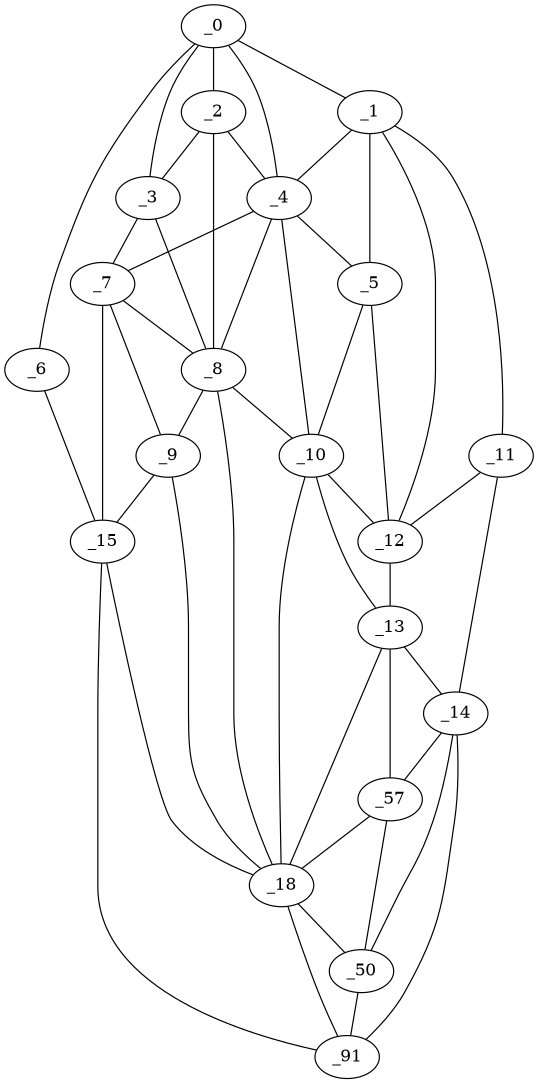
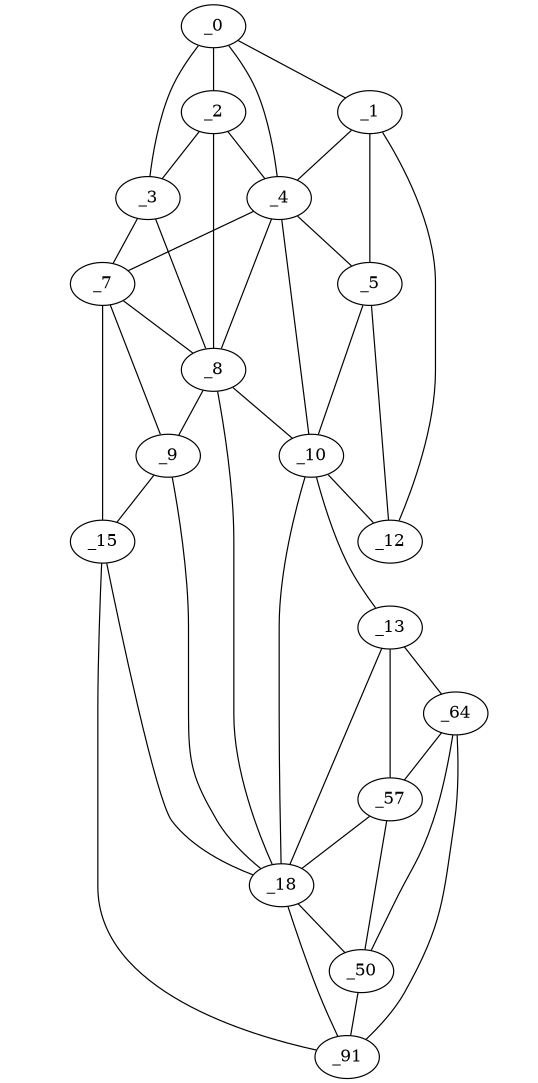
node "_6": removed
node "_11": removed
edge "_12" -- "_13": removed
node "_14": label "_14" -> "_64"
